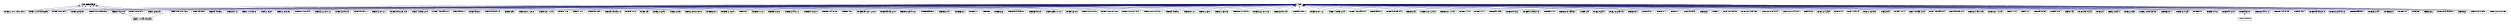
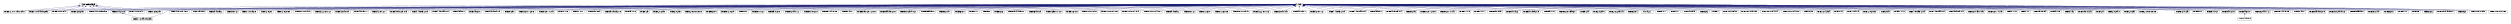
node "OGLESCoverflow": label "OGLESCoverflow" -> "TextureArray"
node "OGLES2BasicTnL": removed
